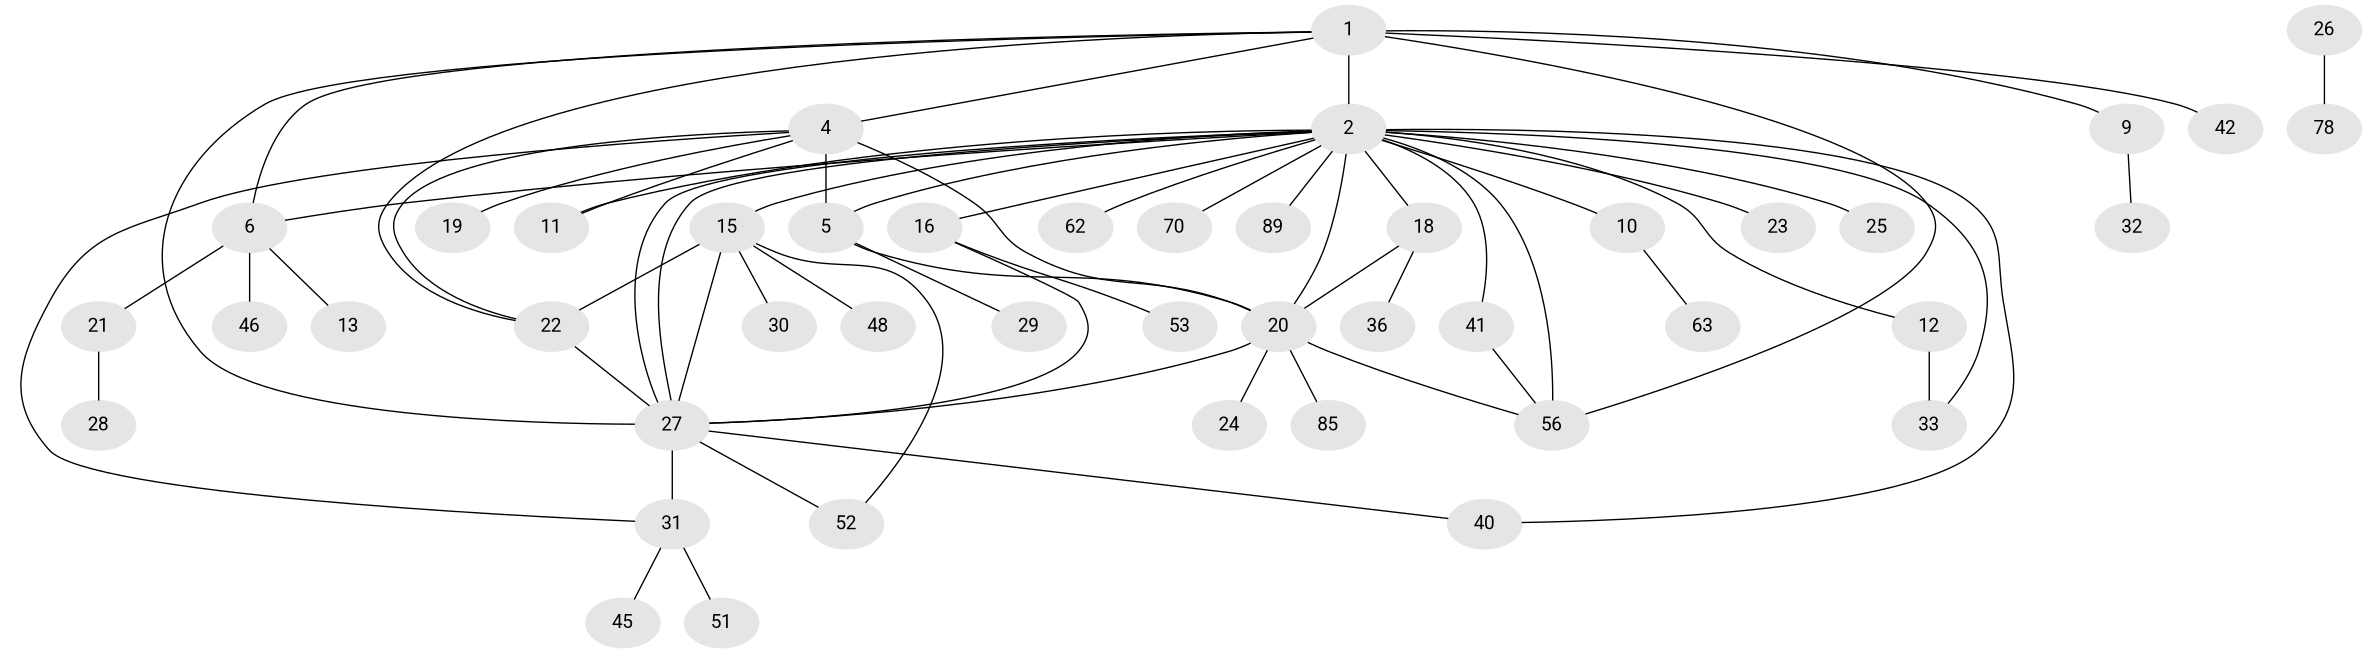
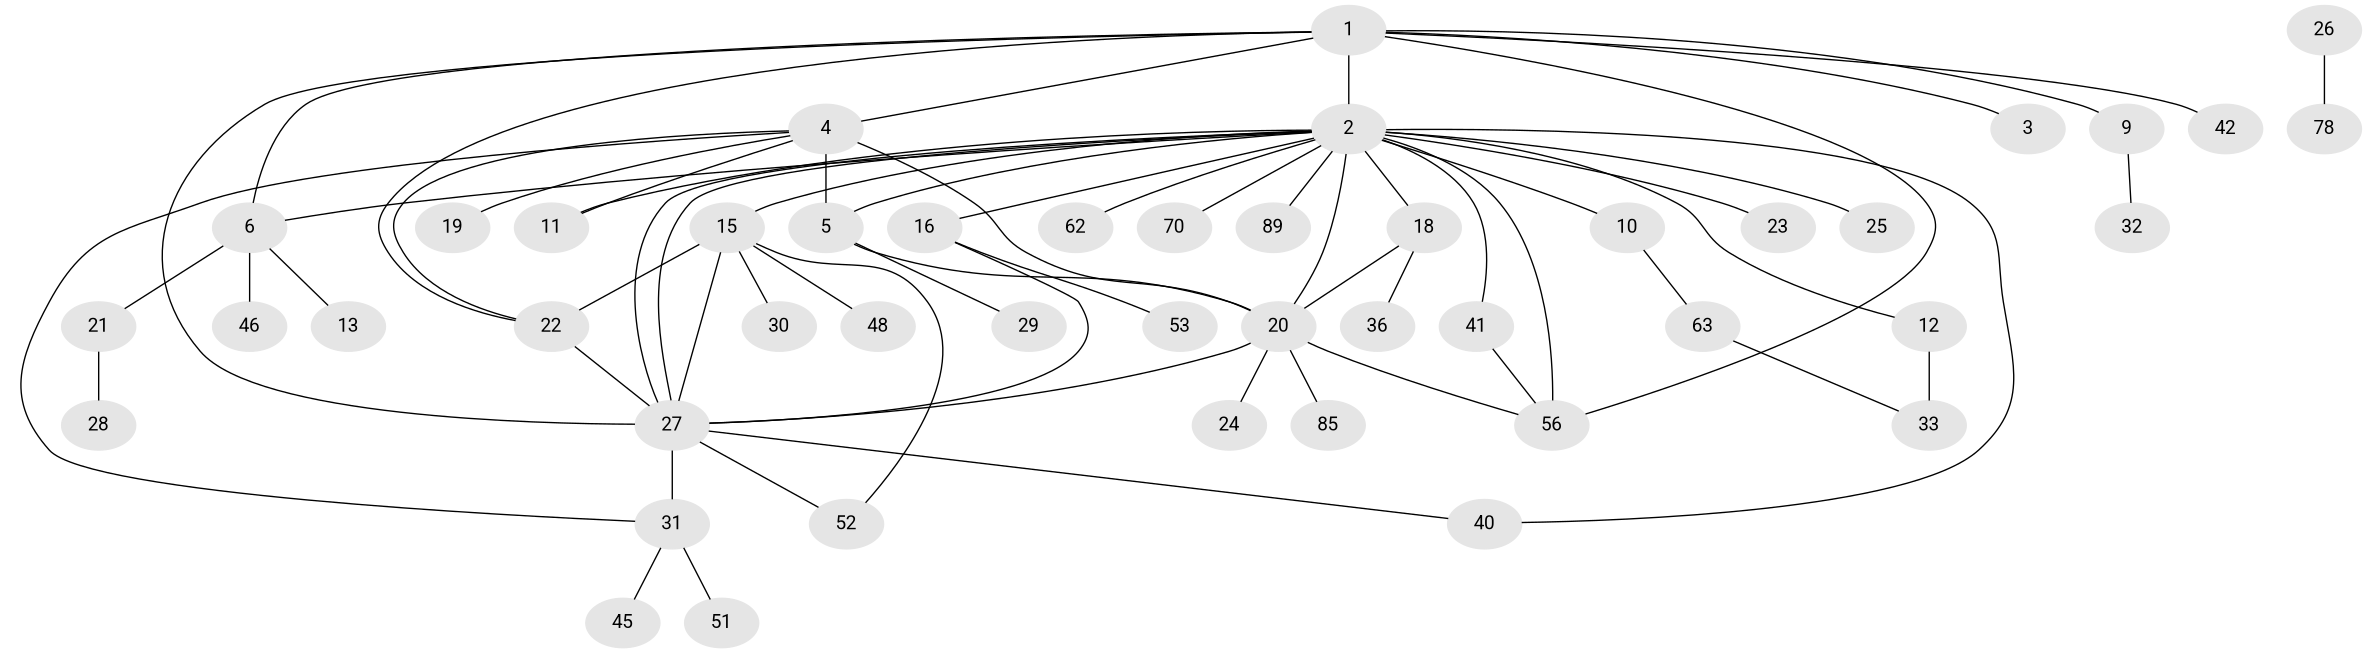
node "3": added
edge "2" -- "33": now "63" -- "33"
